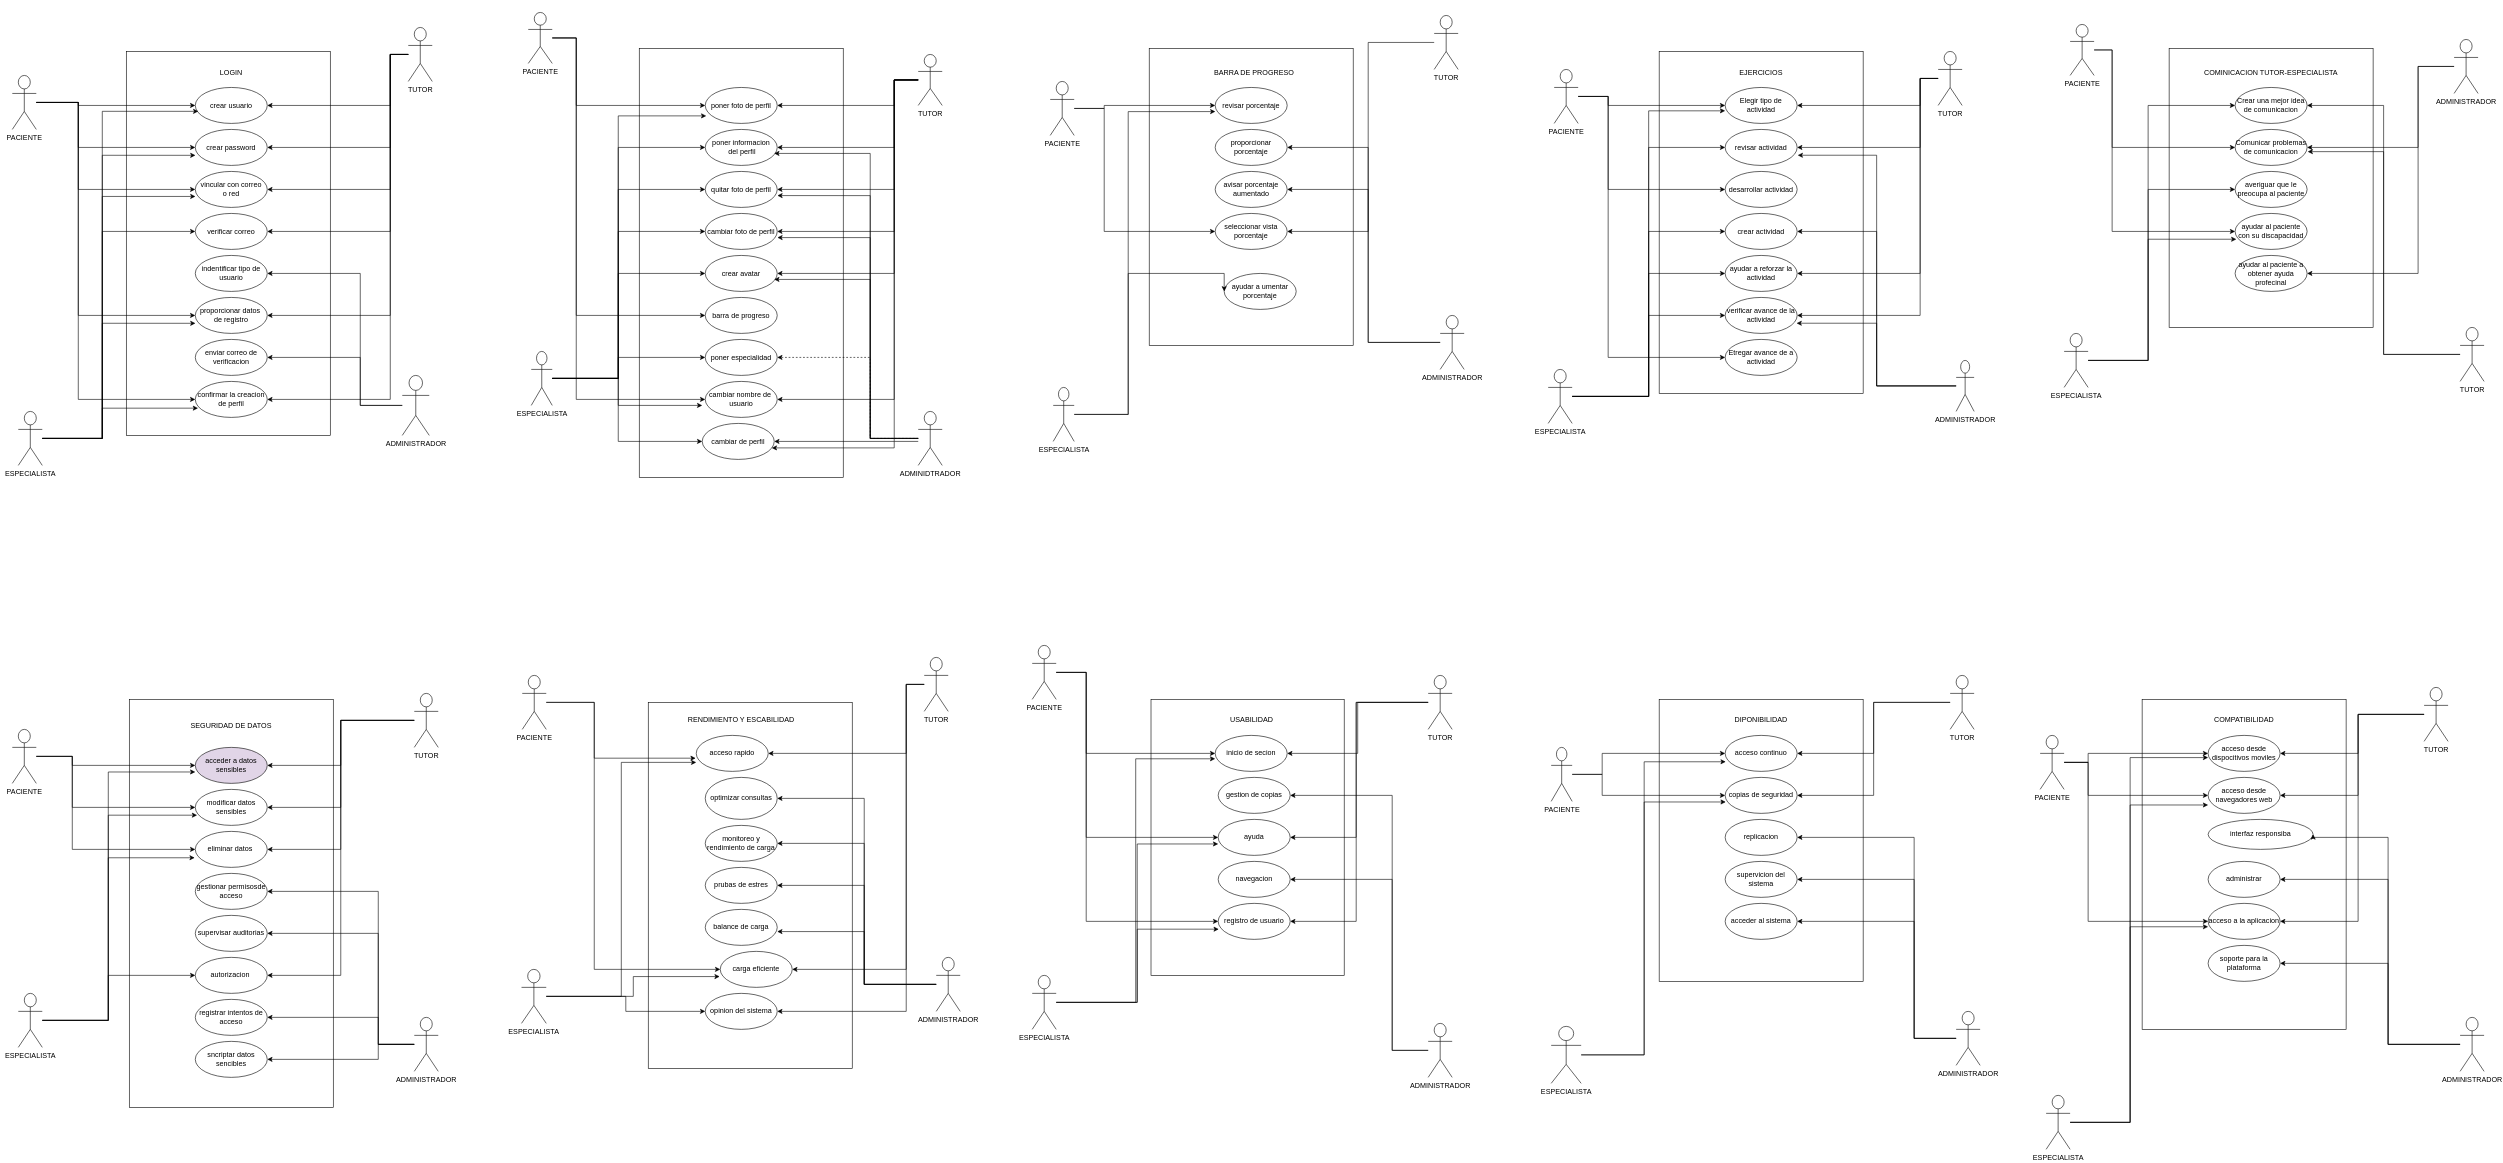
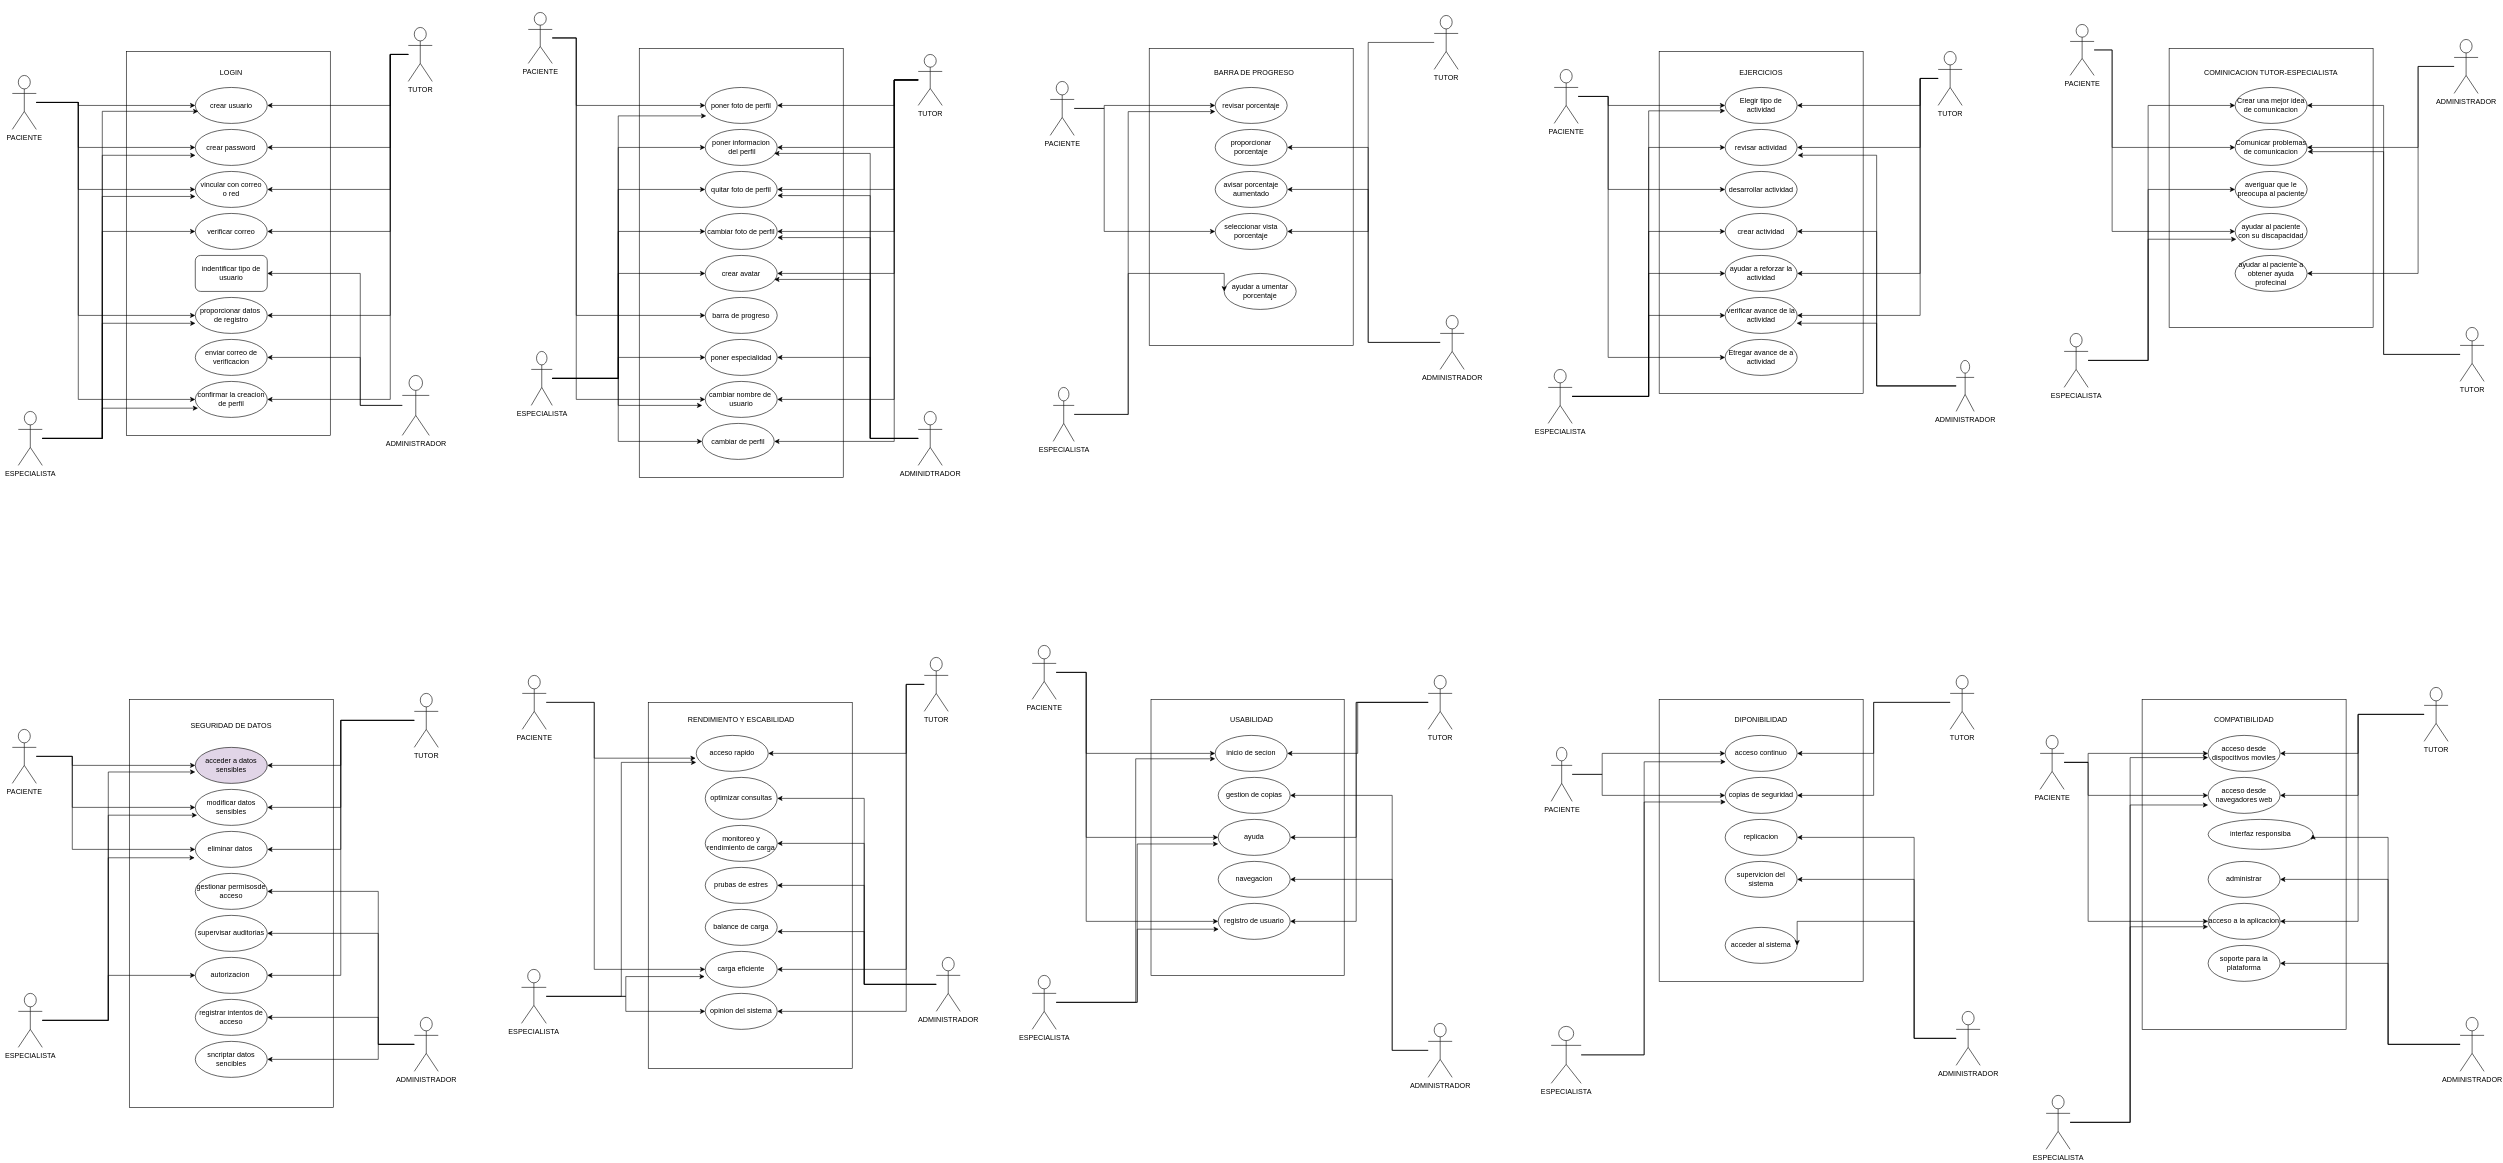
node "indentificar tipo de usuario": shape ellipse -> rounded rectangle
edge "ADMINIDTRADOR" -> "poner especialidad": style dashed -> solid
edge "ADMINIDTRADOR" -> "cambiar de perfil": removed
node "acceder al sistema": moved (1761, 921) -> (1761, 945)
node "carga eficiente": moved (756, 969) -> (741, 969)
